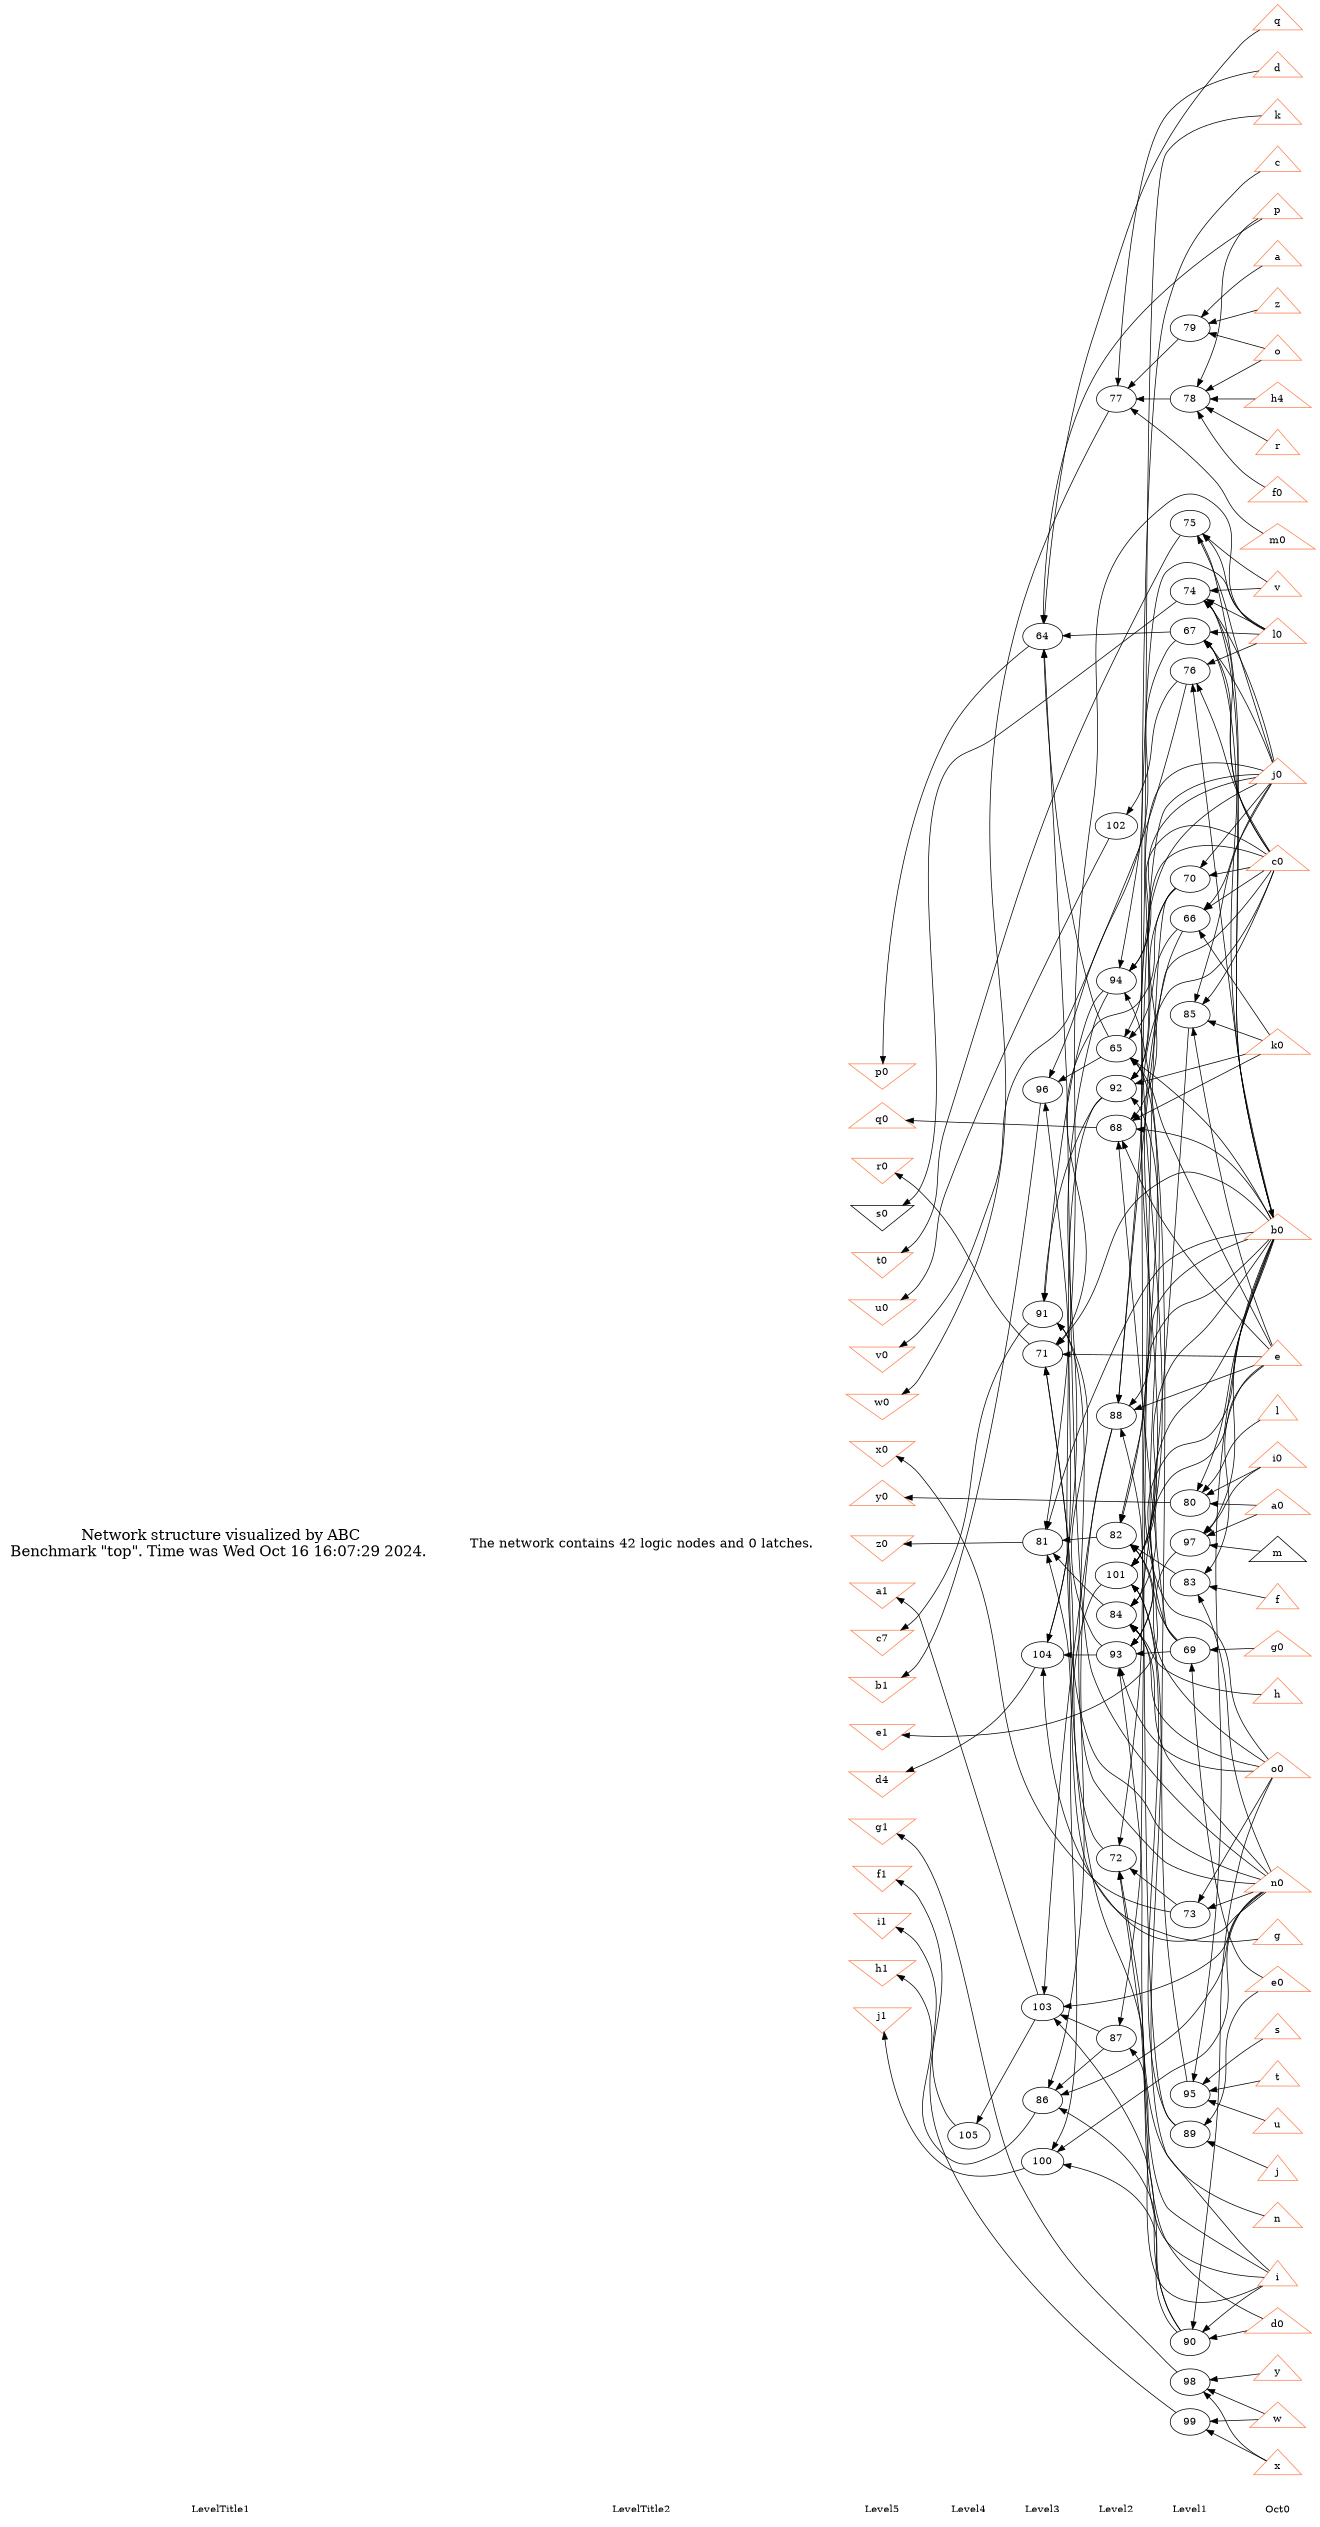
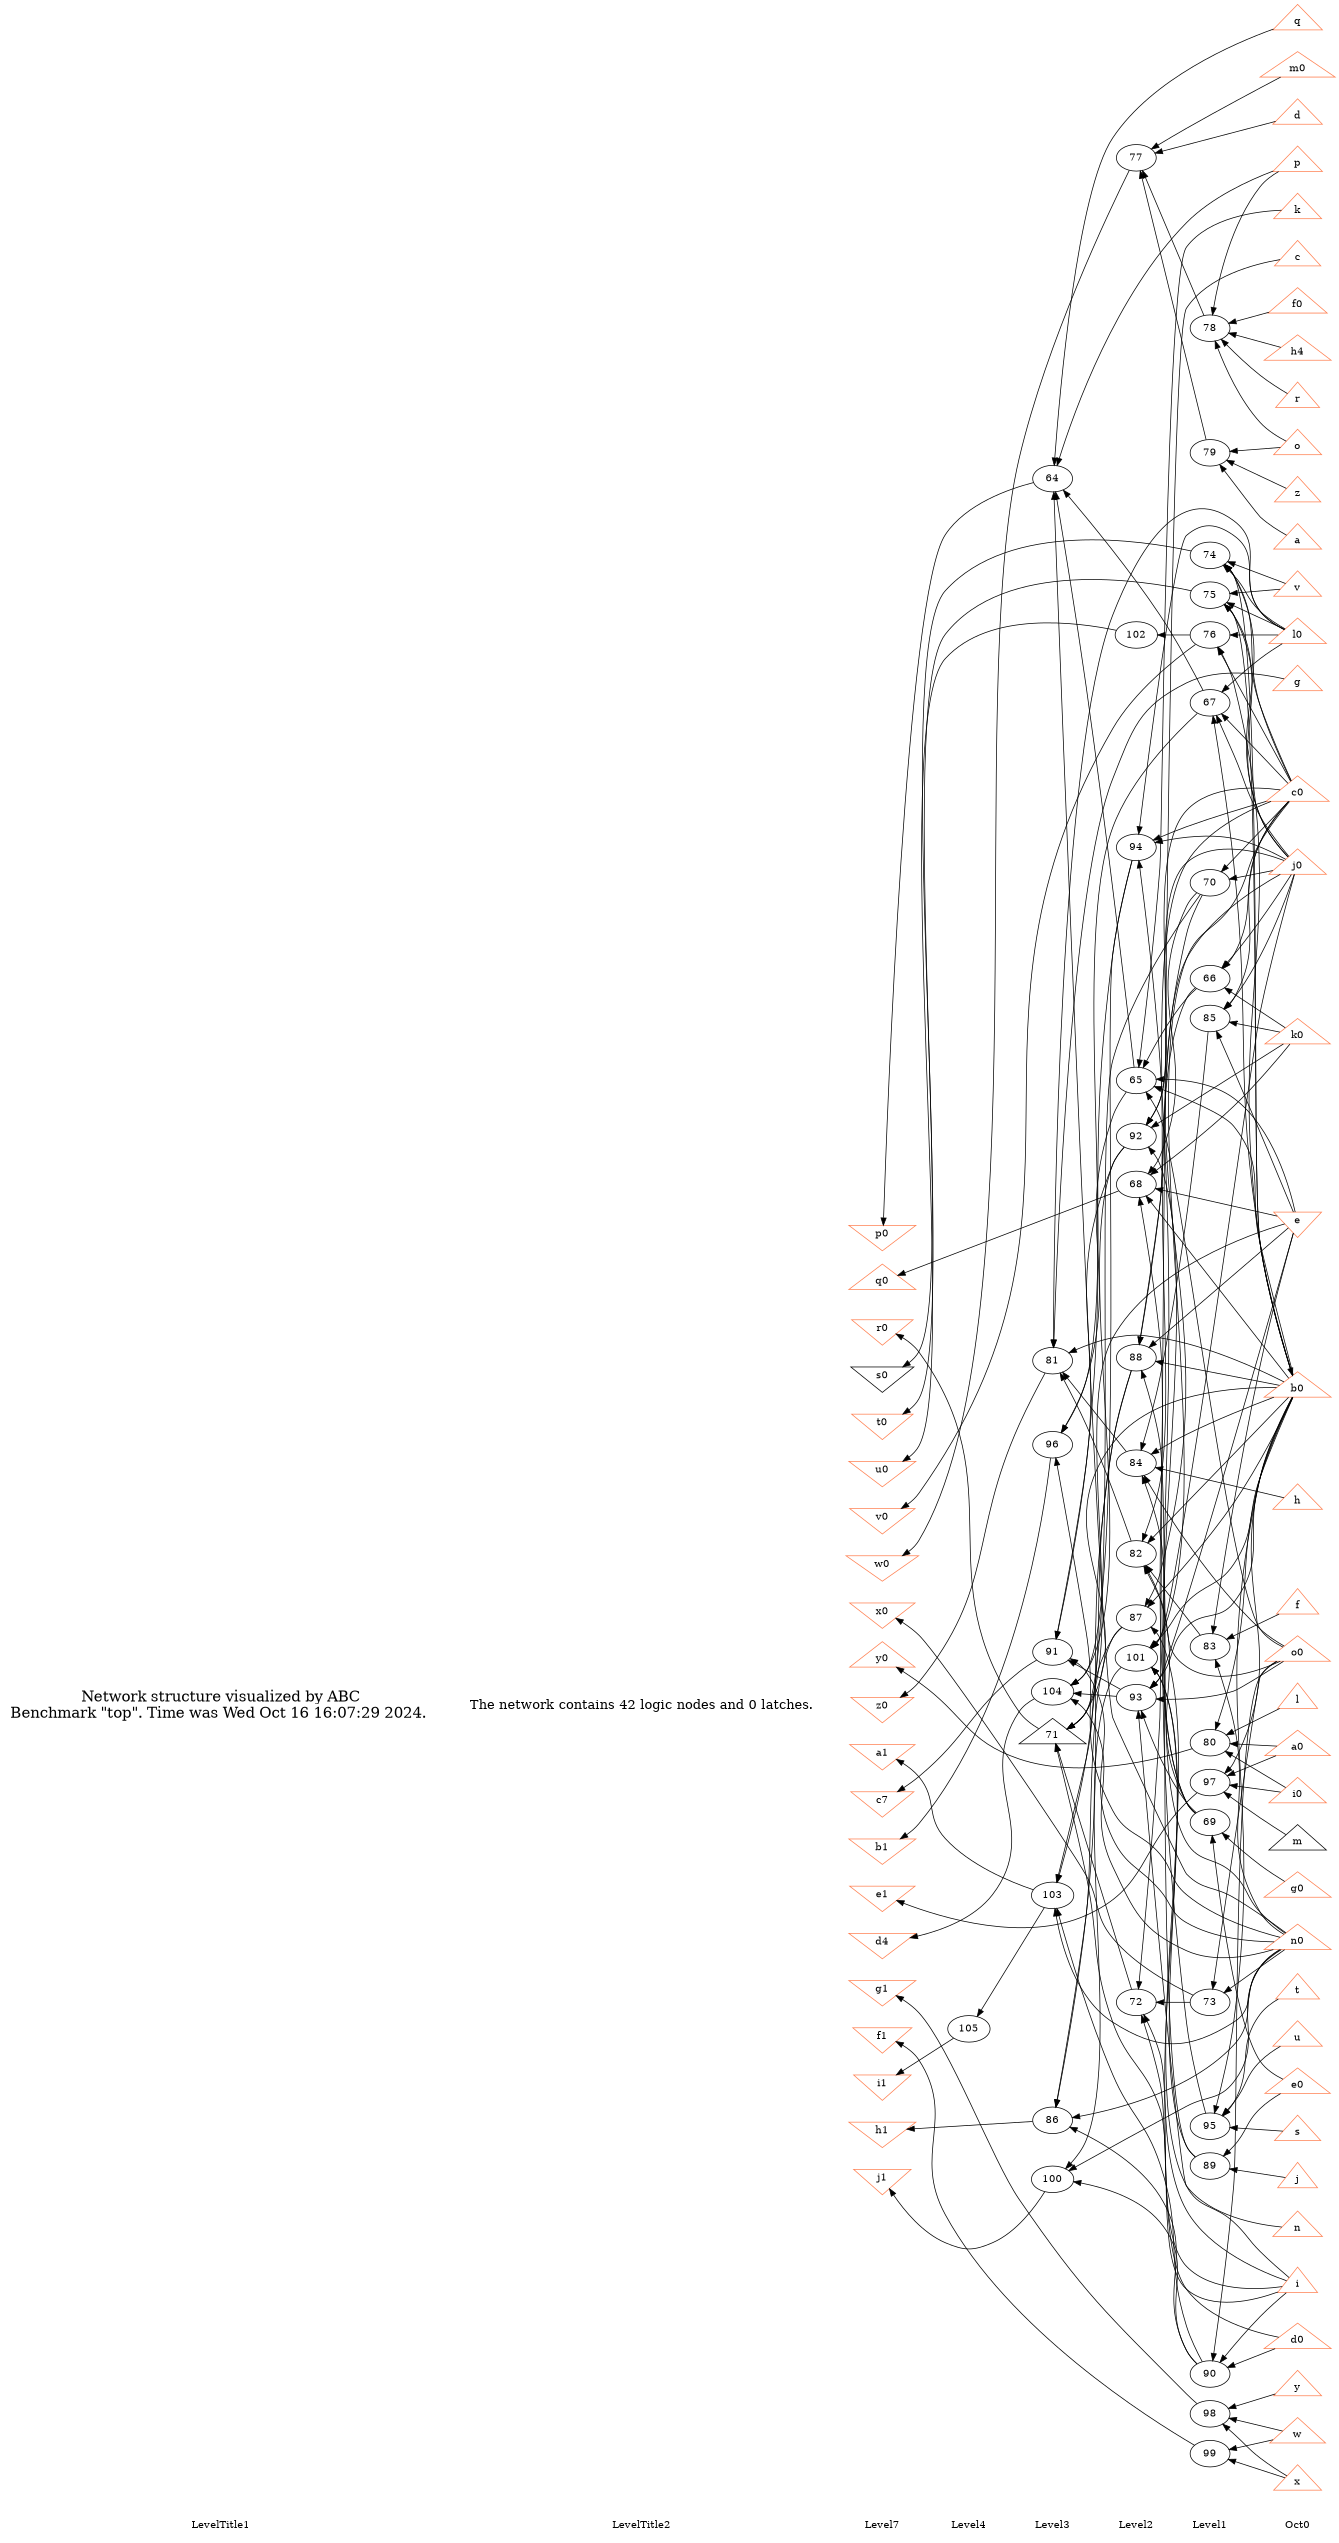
edge "c0" -> "75": added
node "71": shape ellipse -> triangle
node "e": shape triangle -> invtriangle
edge "b0" -> "87": added
node "Level5": label "Level5" -> "Level7"
